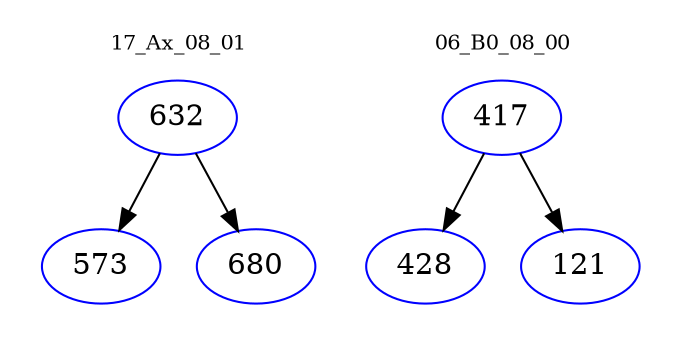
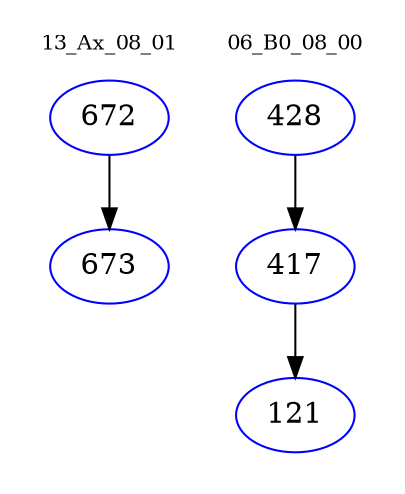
cluster "17_Ax_08_01": label "17_Ax_08_01" -> "13_Ax_08_01"
node "632": label "632" -> "672"
edge "417" -> "428": reversed
node "573": label "573" -> "673"
node "680": removed
